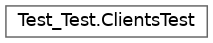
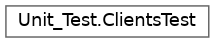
node "Test_Test.ClientsTest": label "Test_Test.ClientsTest" -> "Unit_Test.ClientsTest"
